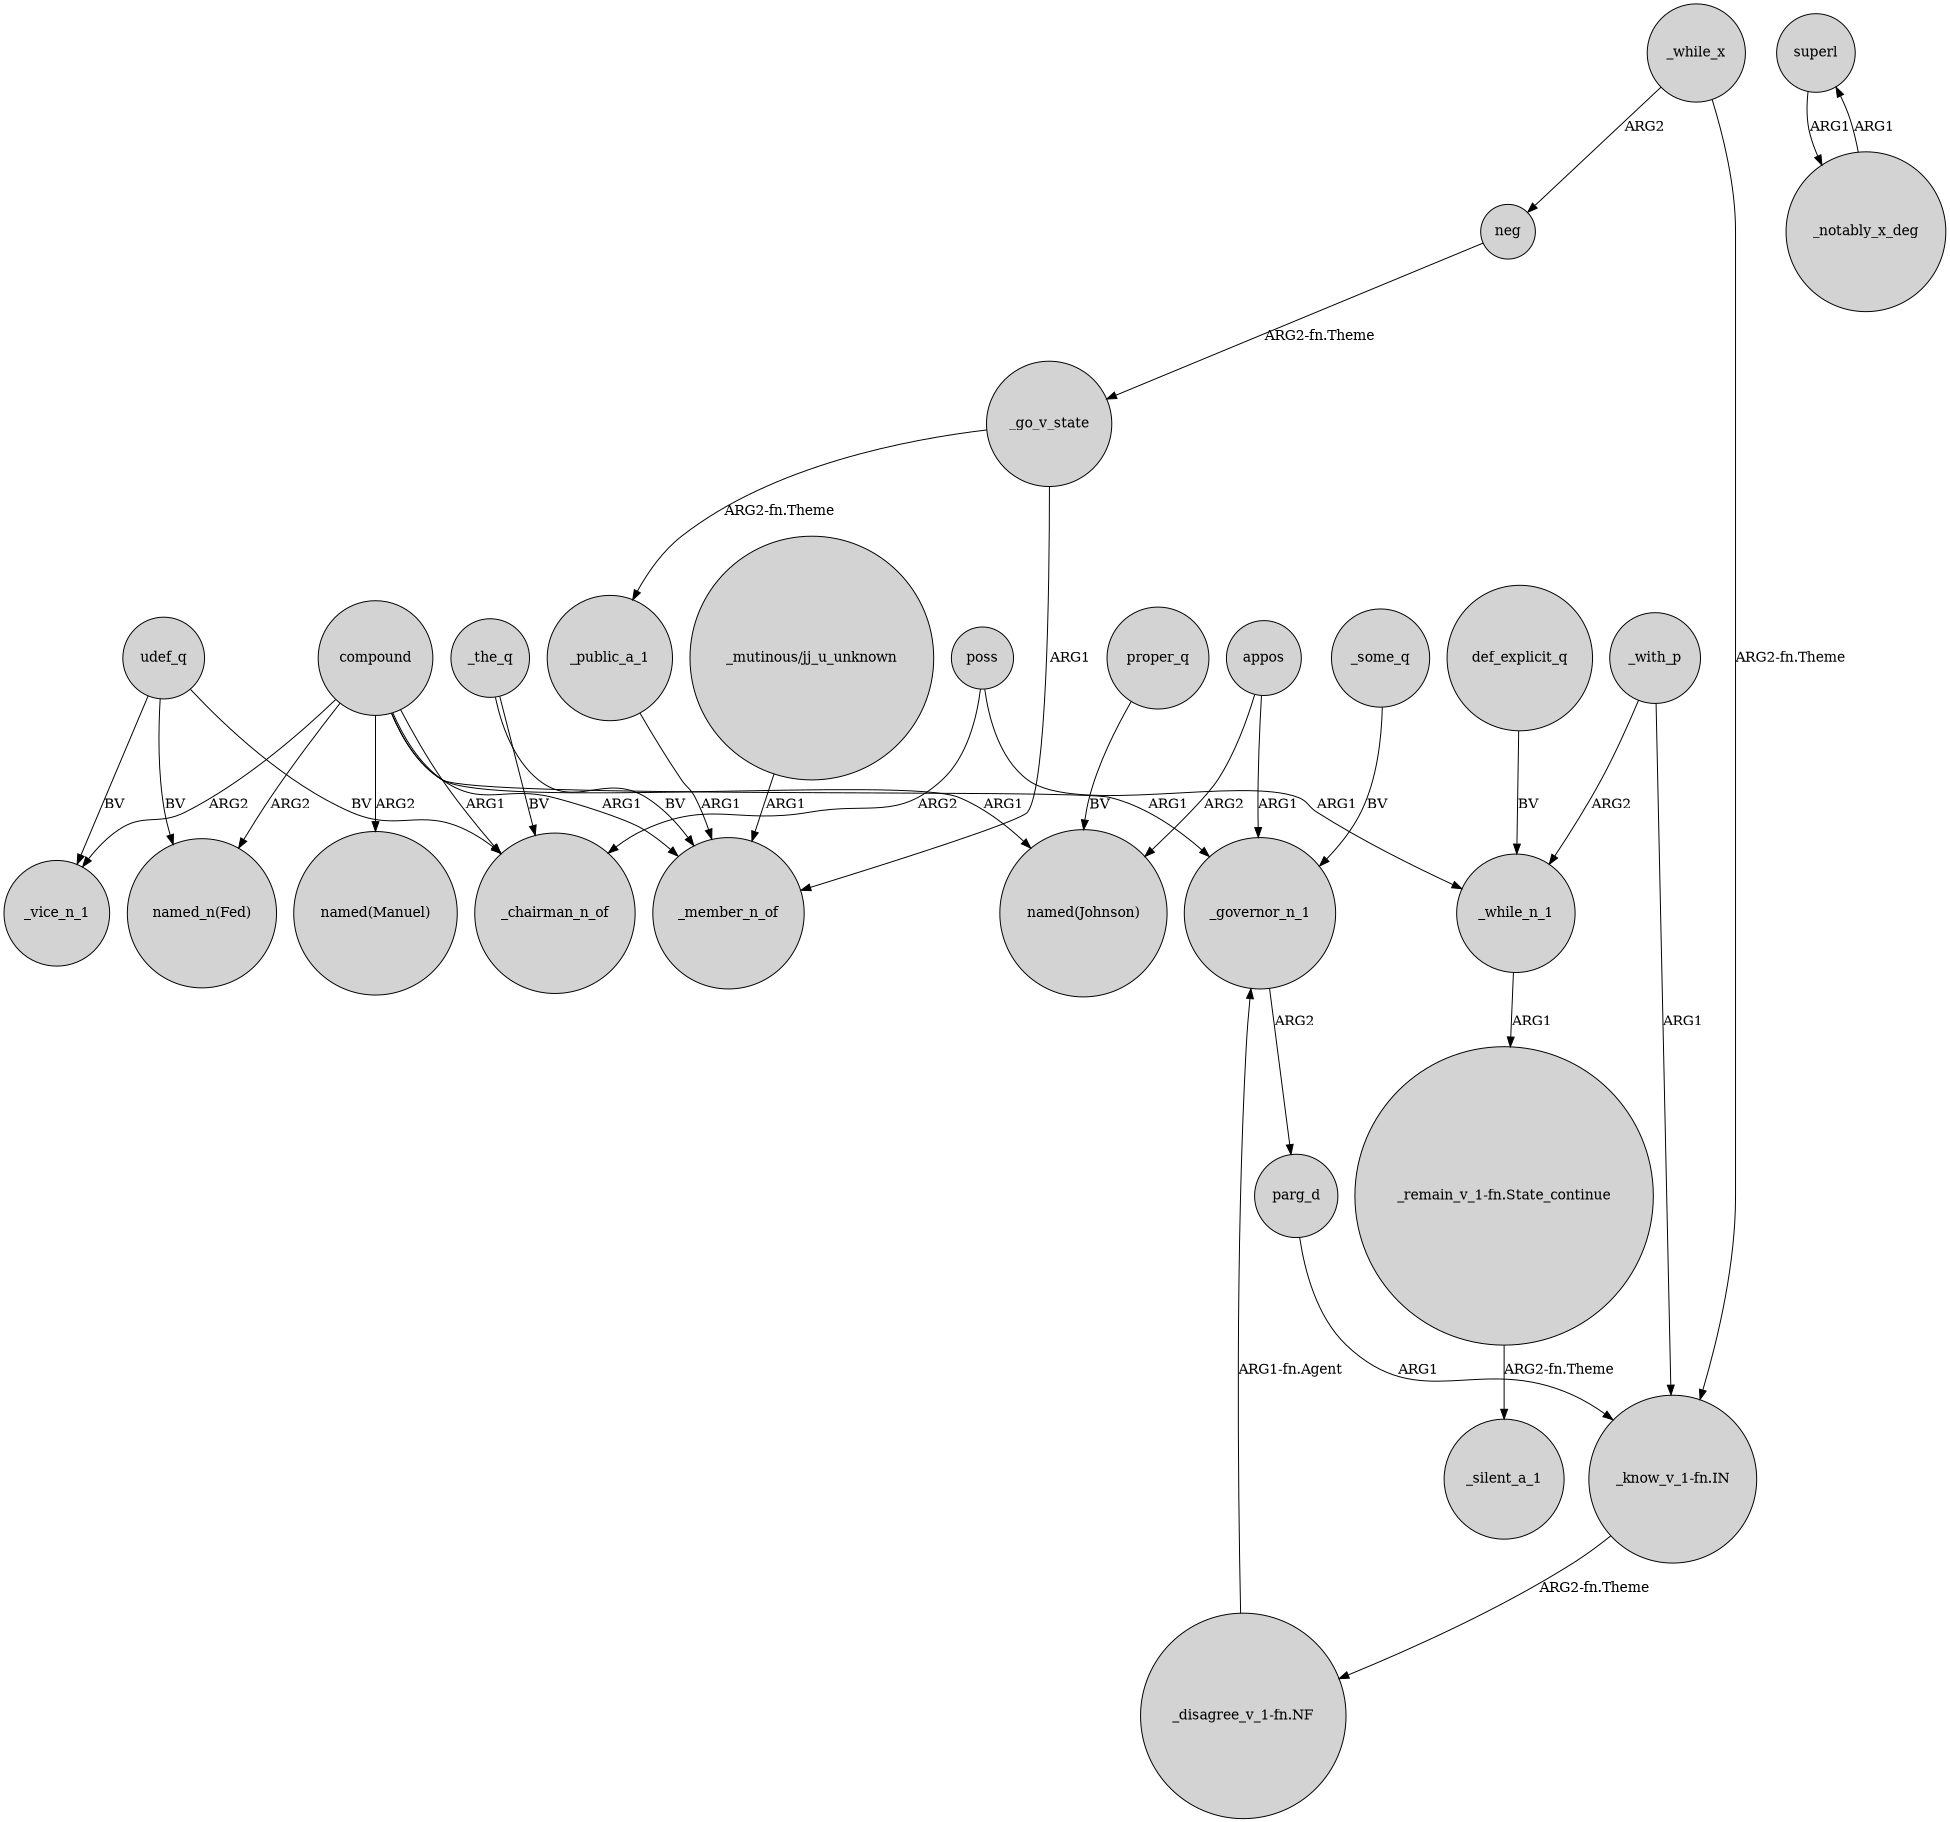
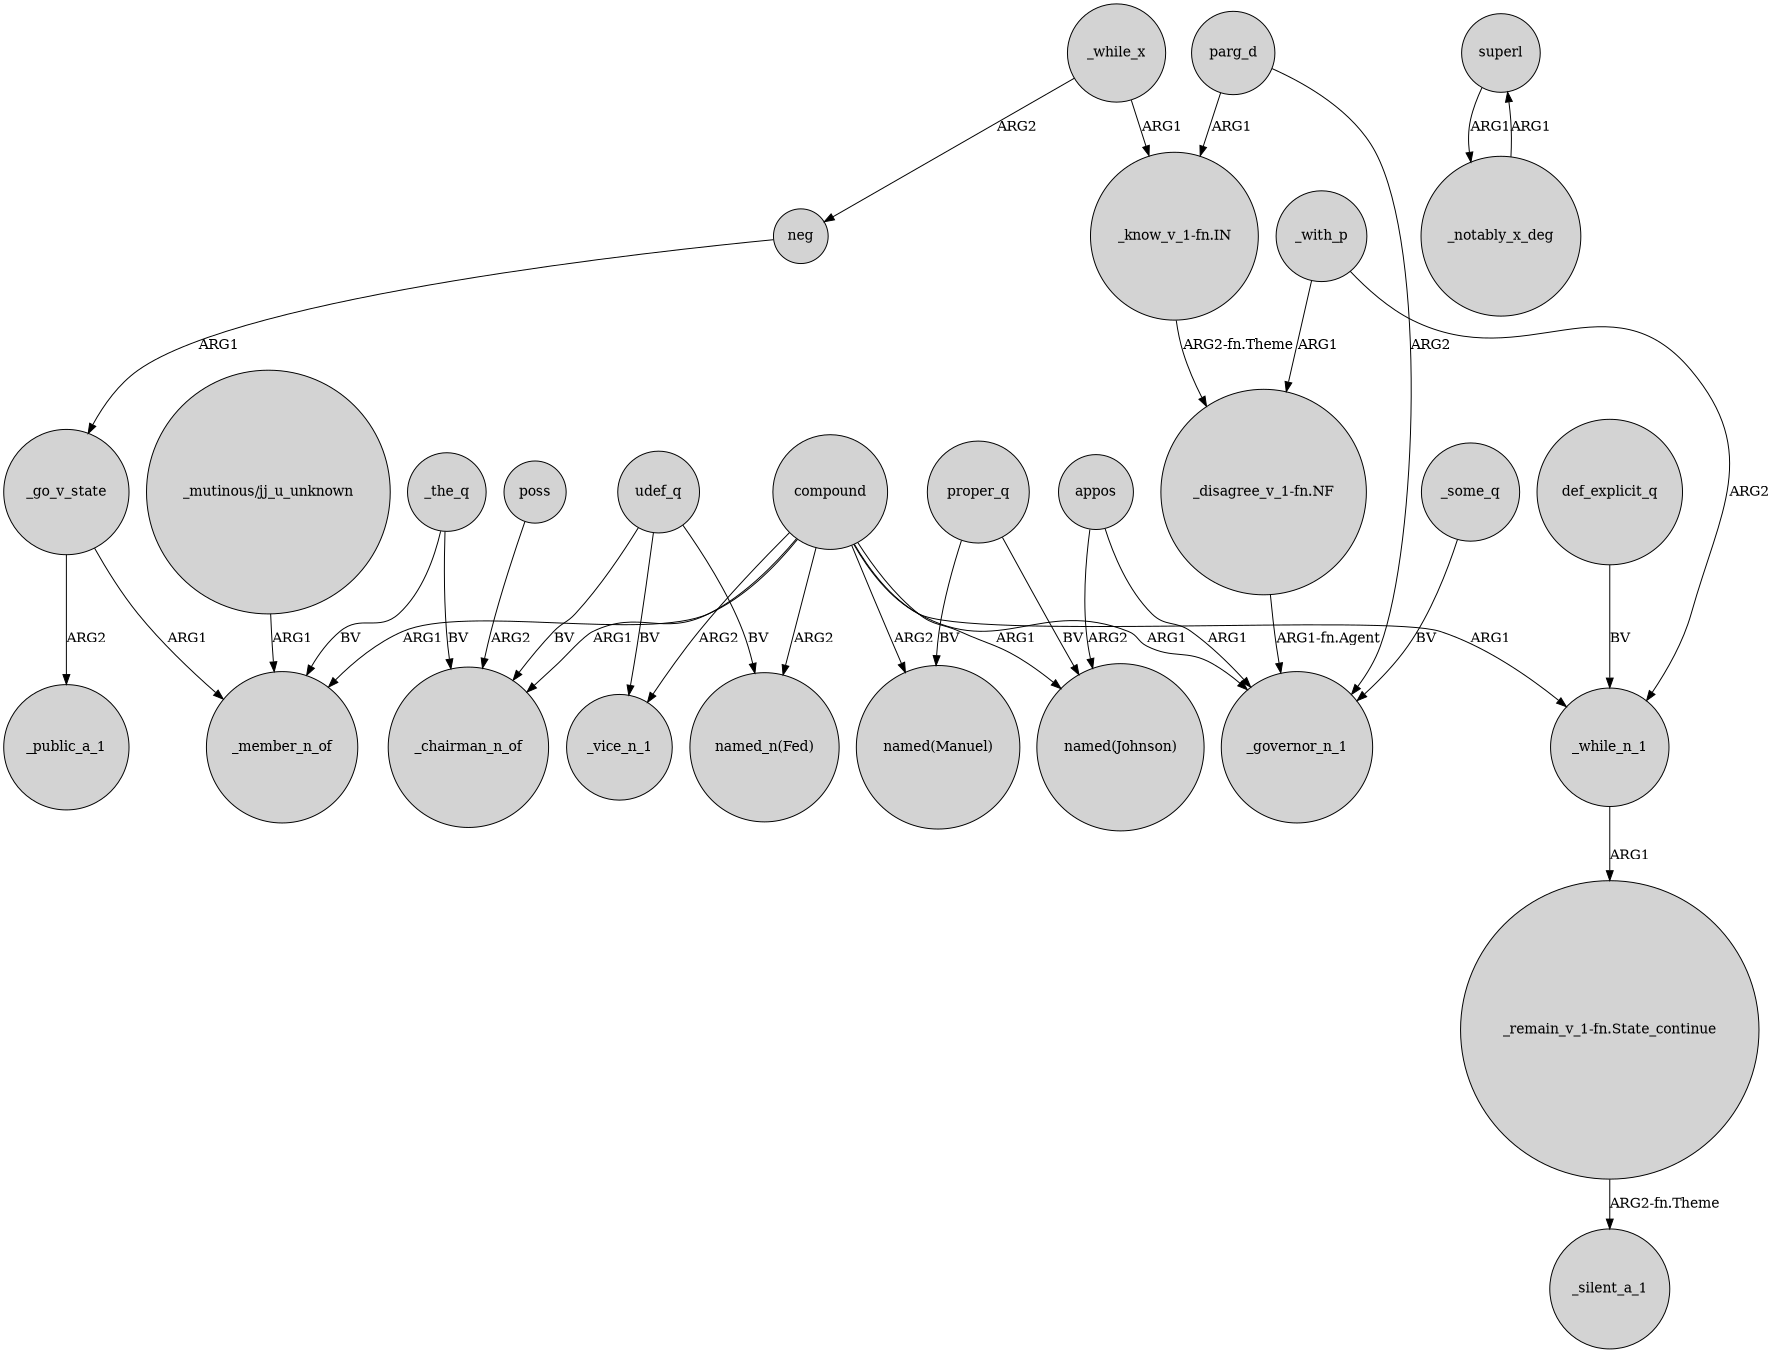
edge "neg" -> "_go_v_state": label "ARG2-fn.Theme" -> "ARG1"
edge "_go_v_state" -> "_public_a_1": label "ARG2-fn.Theme" -> "ARG2"
edge "proper_q" -> "named(Manuel)": added, label "BV"
edge "_while_x" -> "_know_v_1-fn.IN": label "ARG2-fn.Theme" -> "ARG1"
edge "_public_a_1" -> "_member_n_of": removed, label "ARG1"
edge "poss" -> "_while_n_1": now "compound" -> "_while_n_1"
edge "_with_p" -> "_know_v_1-fn.IN": now "_with_p" -> "_disagree_v_1-fn.NF"
edge "_governor_n_1" -> "parg_d": reversed
